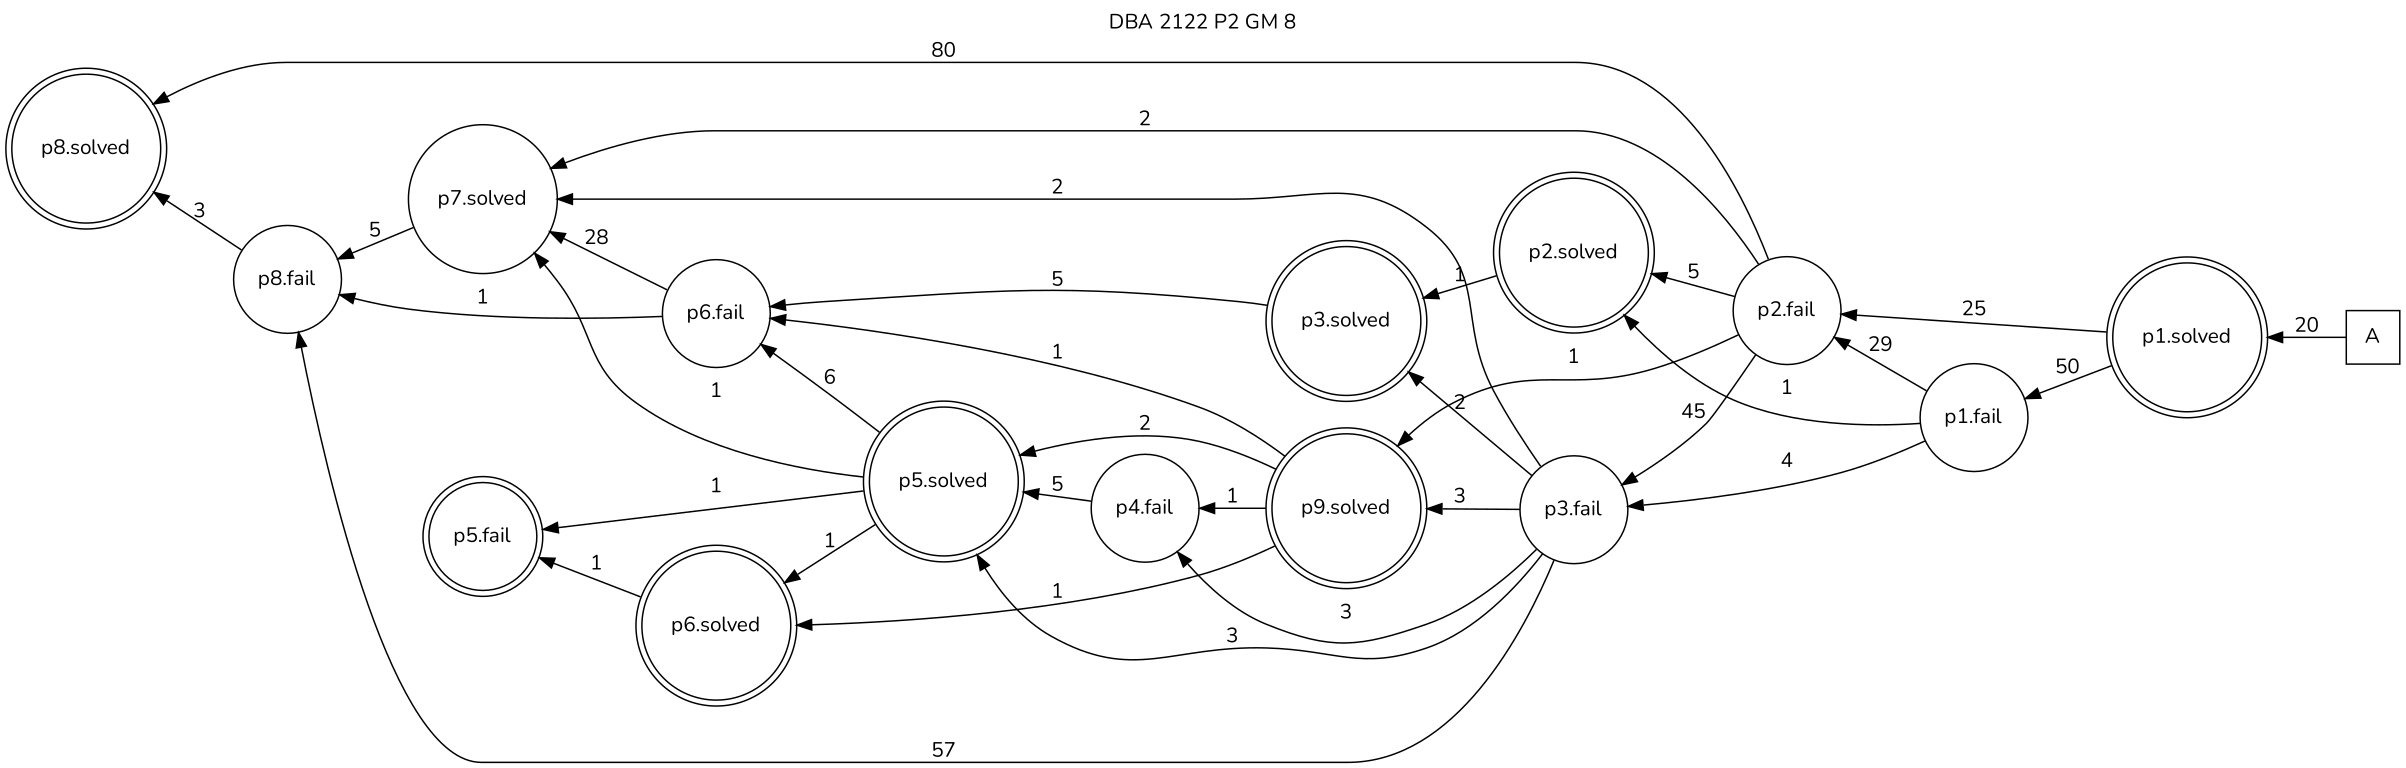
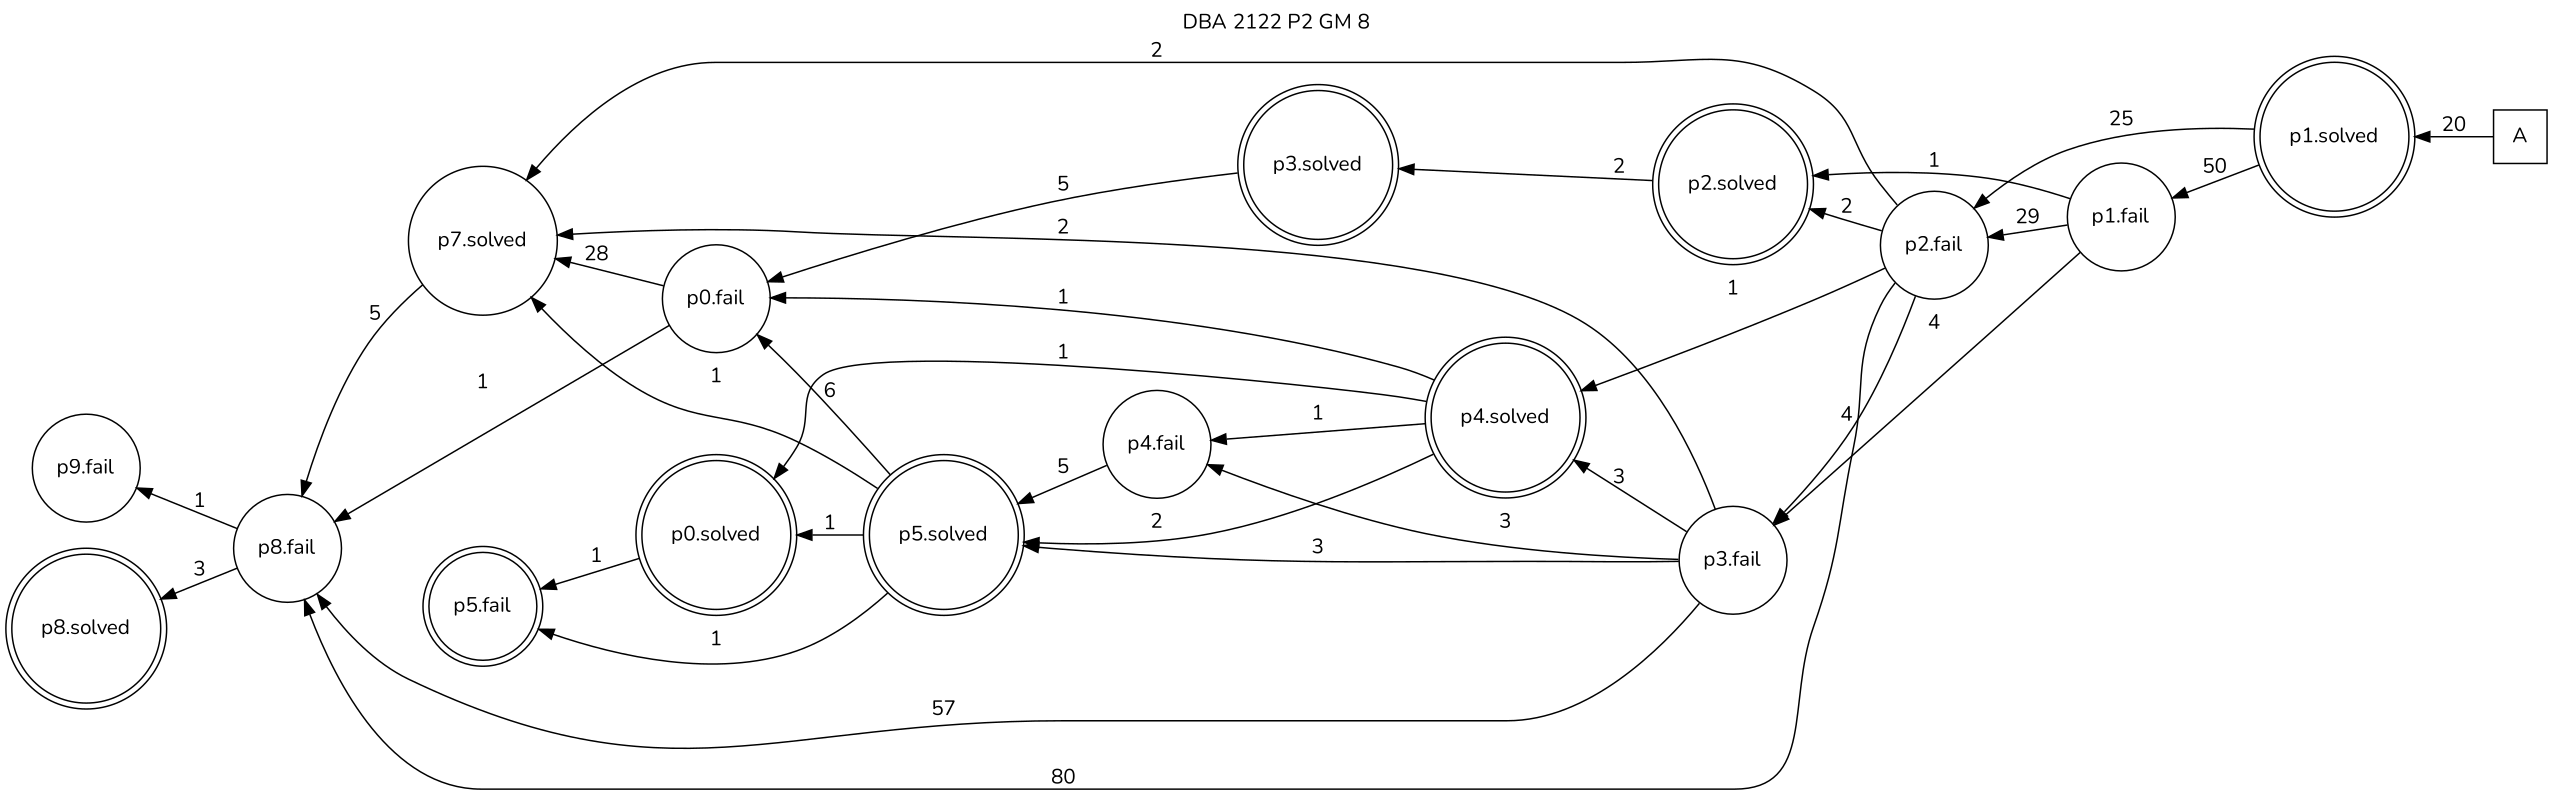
edge "p2.fail" -> "p8.solved": now "p2.fail" -> "p8.fail"
edge "p2.fail" -> "p2.solved": label "5" -> "2"
edge "p2.solved" -> "p3.solved": label "1" -> "2"
node "p6.fail": label "p6.fail" -> "p0.fail"
edge "p2.fail" -> "p3.fail": label "45" -> "4"
edge "p3.fail" -> "p3.solved": removed, label "2"
node "p9.fail": added
node "p9.solved": label "p9.solved" -> "p4.solved"
node "p6.solved": label "p6.solved" -> "p0.solved"
